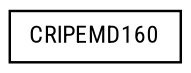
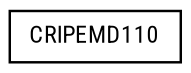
node "CRIPEMD160": label "CRIPEMD160" -> "CRIPEMD110"
